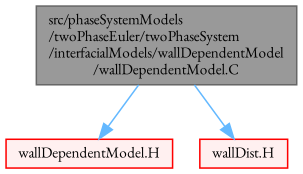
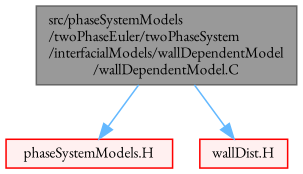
node "wallDependentModel.H": label "wallDependentModel.H" -> "phaseSystemModels.H"
